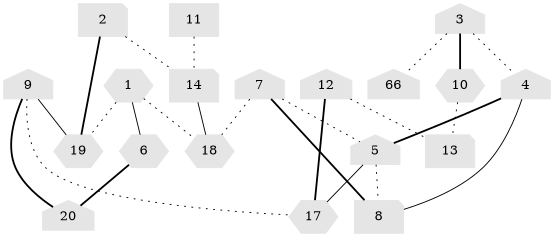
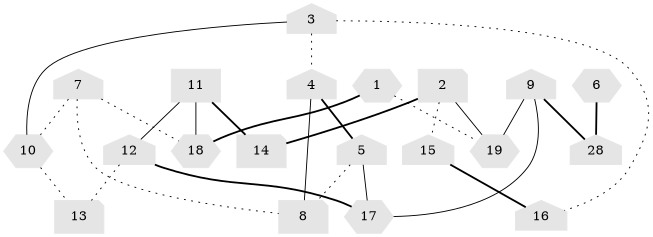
edge "3" -- "10": style bold -> solid
edge "2" -- "14": style dotted -> bold
edge "11" -- "14": style dotted -> bold
edge "2" -- "19": style bold -> solid
node "66": label "66" -> "16"
edge "1" -- "18": style dotted -> bold
edge "7" -- "5": now "7" -- "10"
edge "1" -- "6": removed
edge "14" -- "18": now "11" -- "18"
edge "11" -- "12": added
edge "7" -- "8": style bold -> dotted
node "15": added
edge "9" -- "17": style dotted -> solid
node "20": label "20" -> "28"
